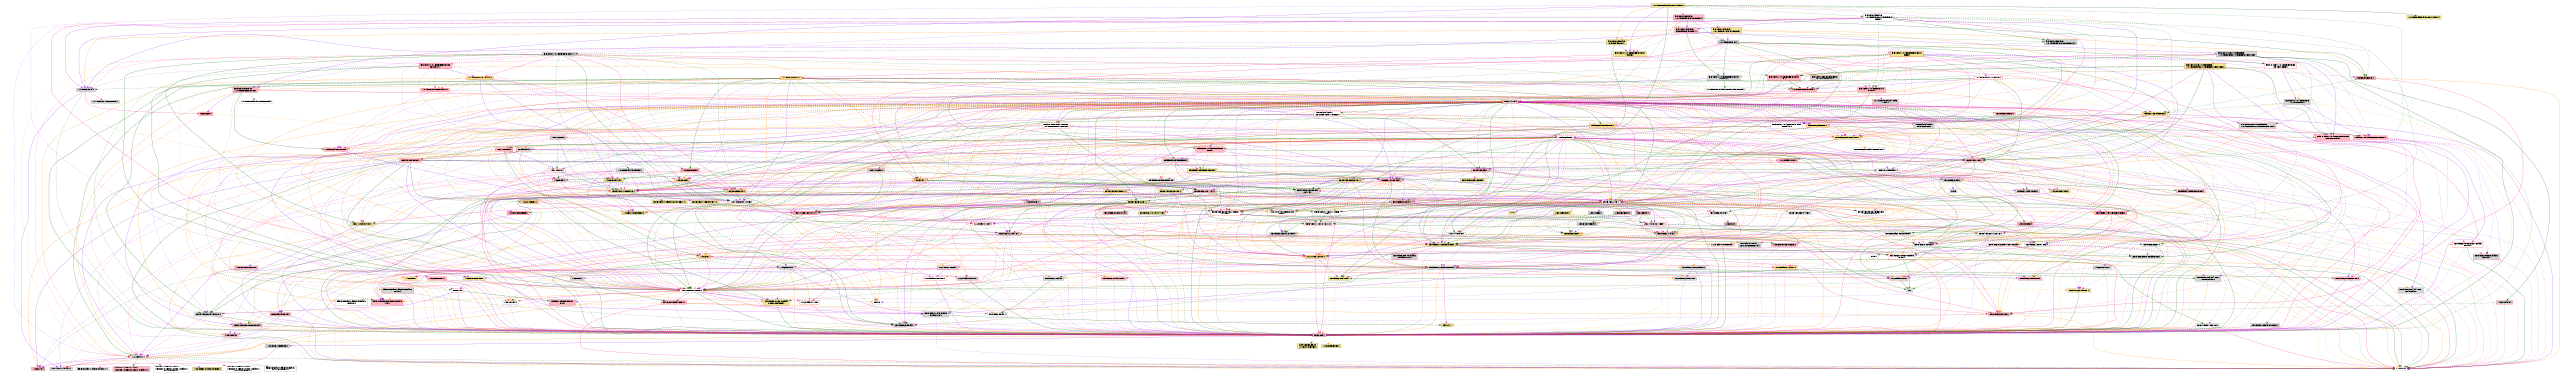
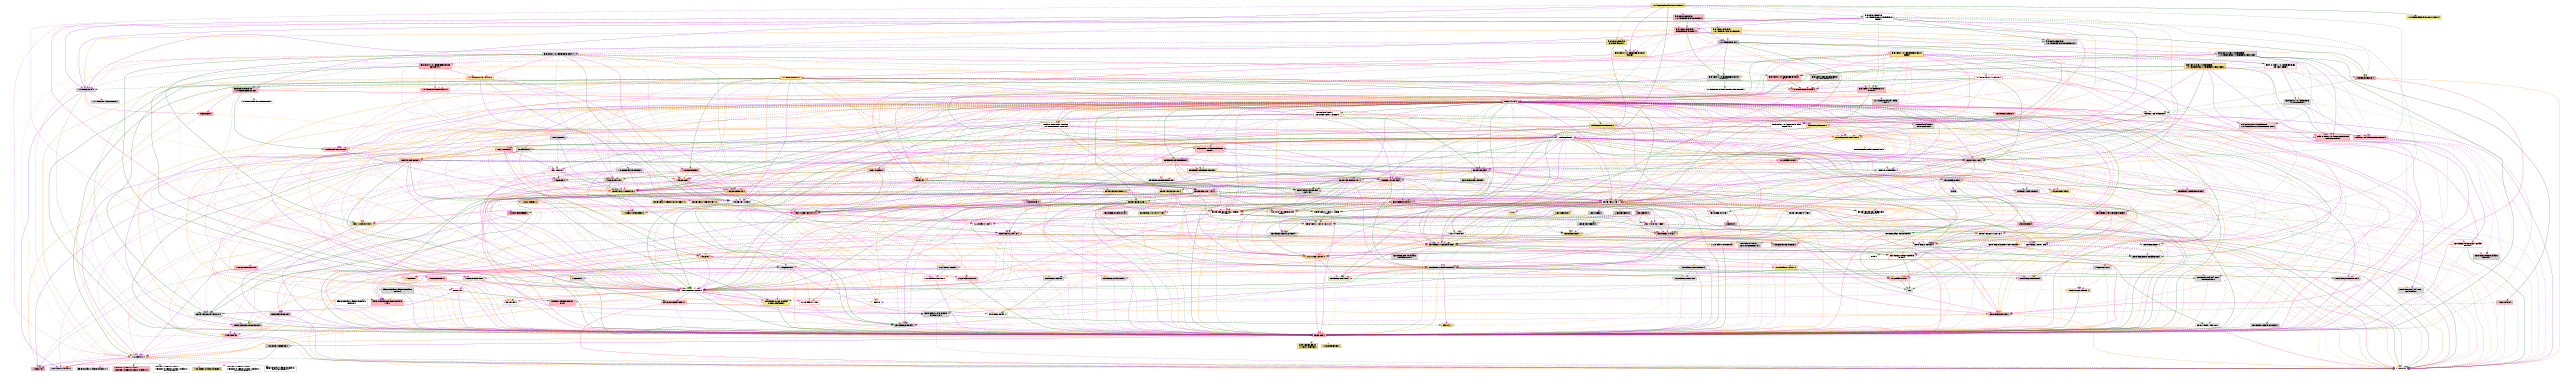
node "UObject/WeakObjectPtr.h": fillcolor khaki -> white
node "Archive/FrameNumber.h": label "Archive/FrameNumber.h" -> "Misc/FrameNumber.h"
